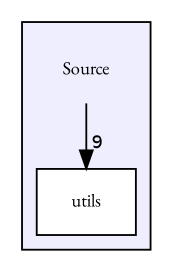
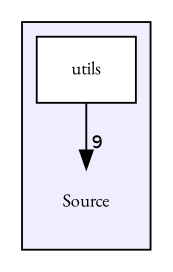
edge "Source" -> "utils": reversed
